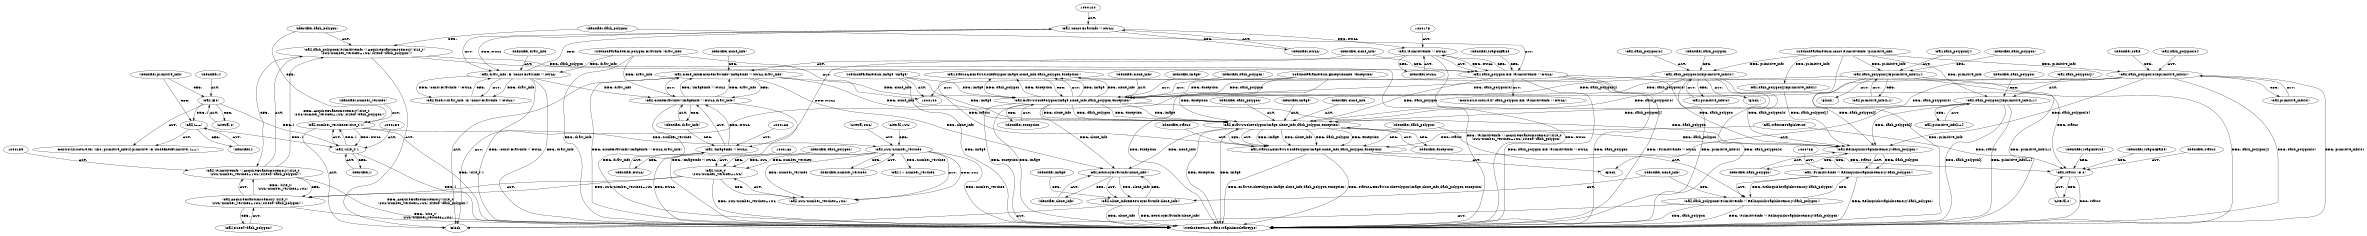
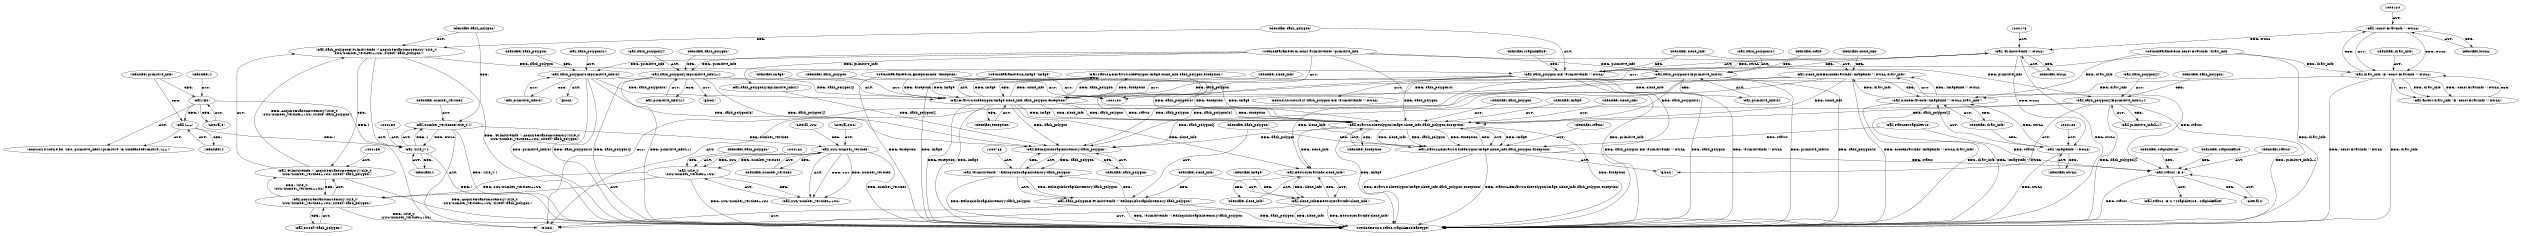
node "(MethodParameterIn,polygon DrawInfo *draw_info)": label "(MethodParameterIn,polygon DrawInfo *draw_info)" -> "(MethodParameterIn,const DrawInfo *draw_info)"
edge "(MethodParameterIn,const PrimitiveInfo *primitive_info)" -> "1000100": added, label "AST:"
node "(Call,i < number_vertices)": removed
node "(Call,status != 0 ? MagickTrue : MagickFalse)": added
